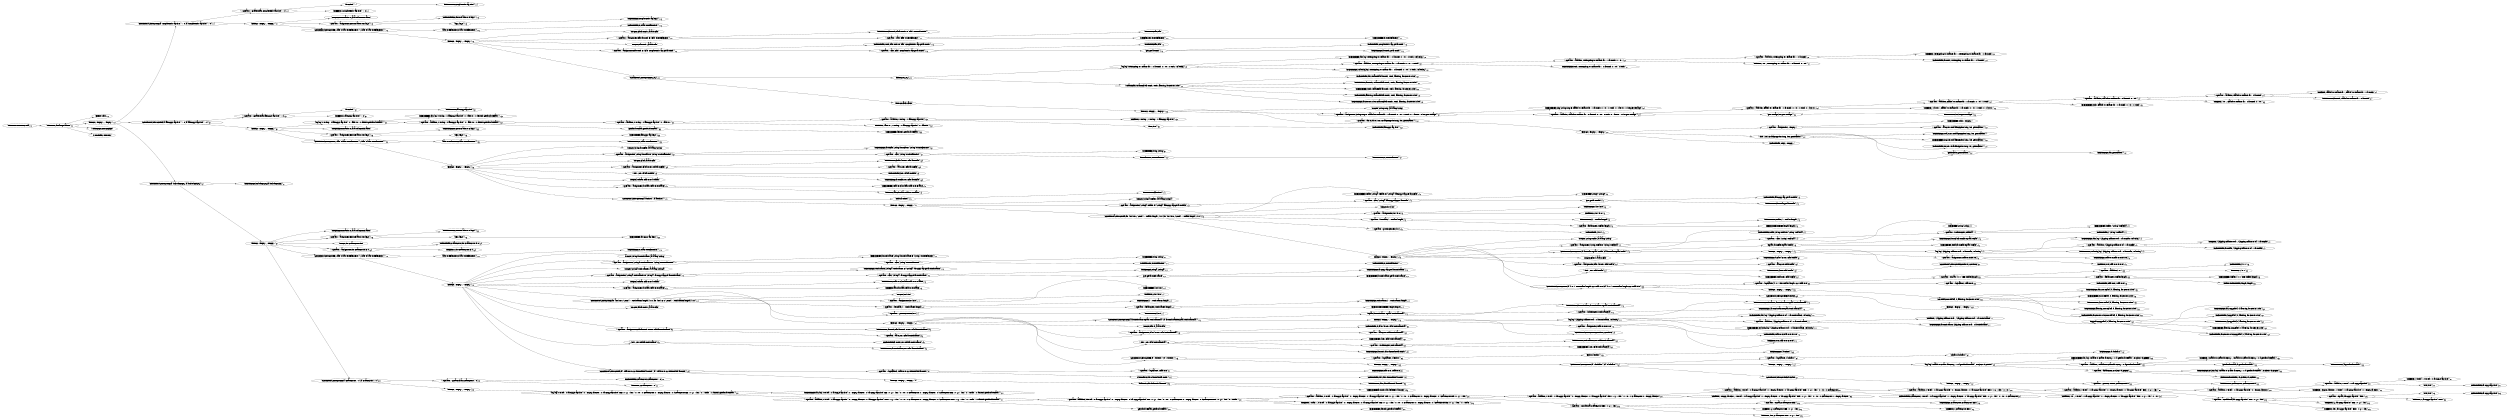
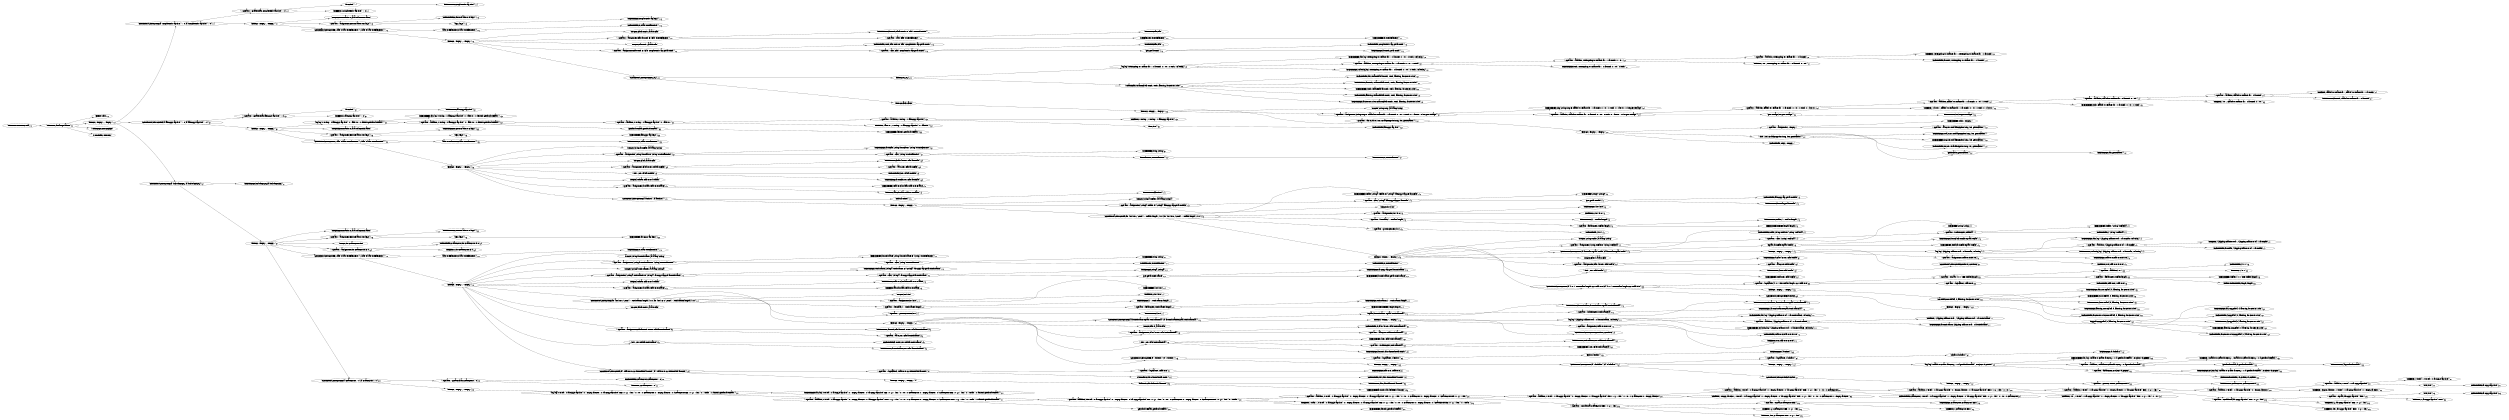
edge "(IDENTIFIER,ioe,ioe.getMessage())" -> "(getMessage,ioe.getMessage())": reversed
